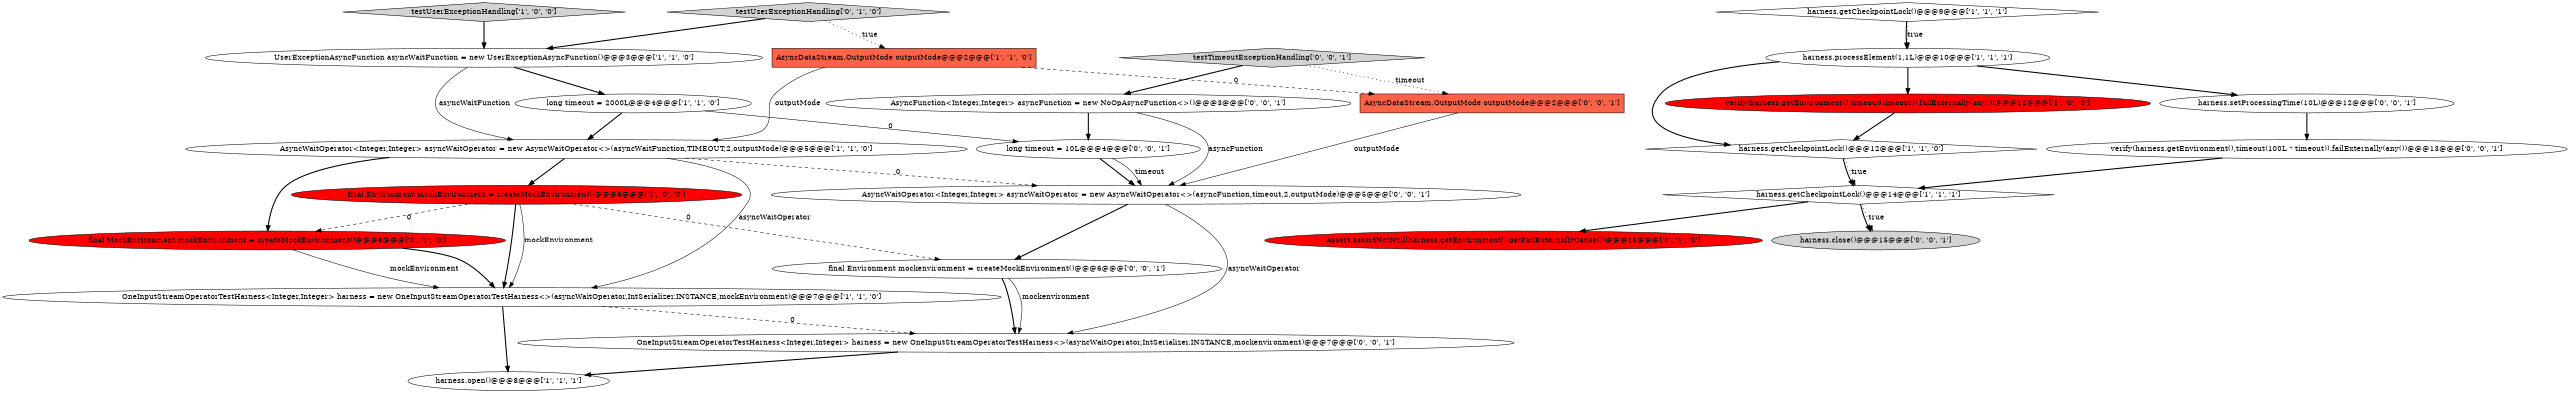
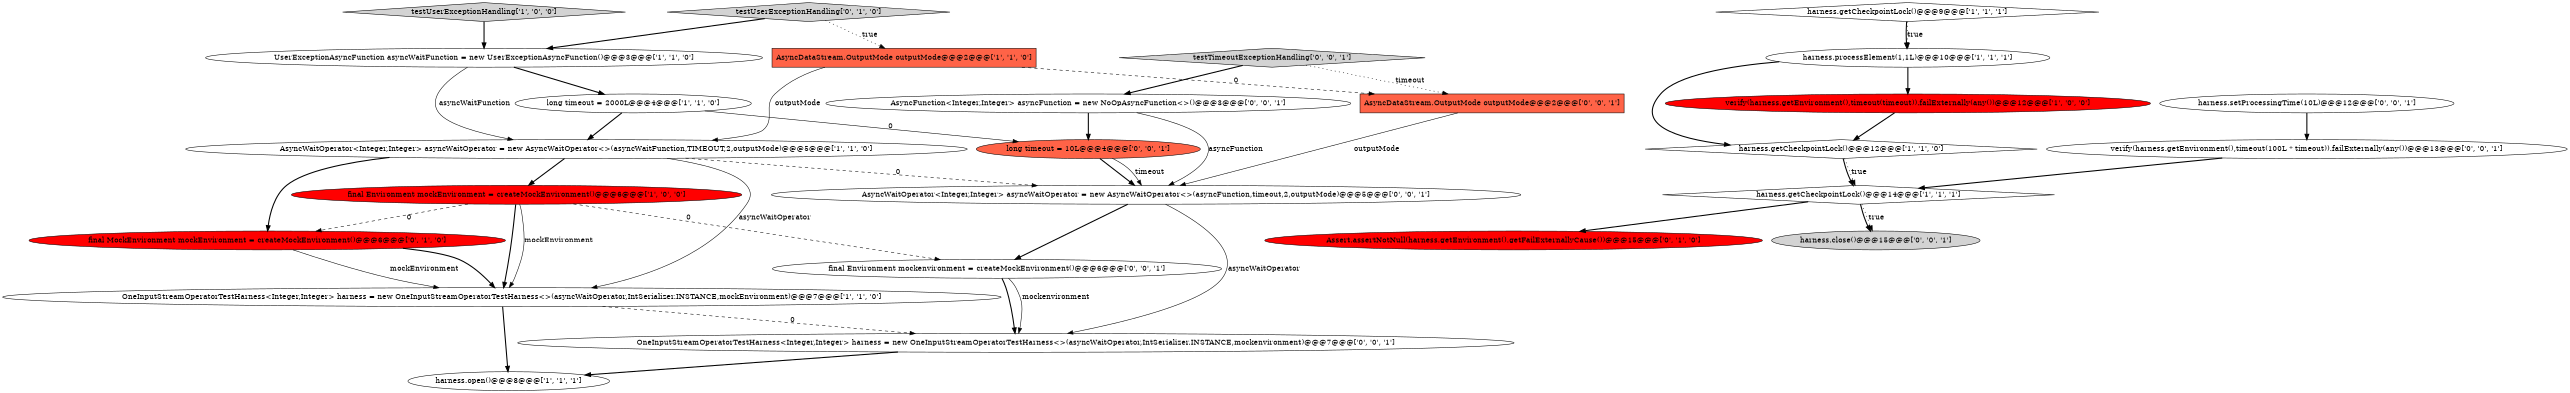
edge "harness.processElement(1,1L)@@@10@@@['1', '1', '1']" -> "harness.setProcessingTime(10L)@@@12@@@['0', '0', '1']": removed
node "long timeout = 10L@@@4@@@['0', '0', '1']": fillcolor white -> tomato
